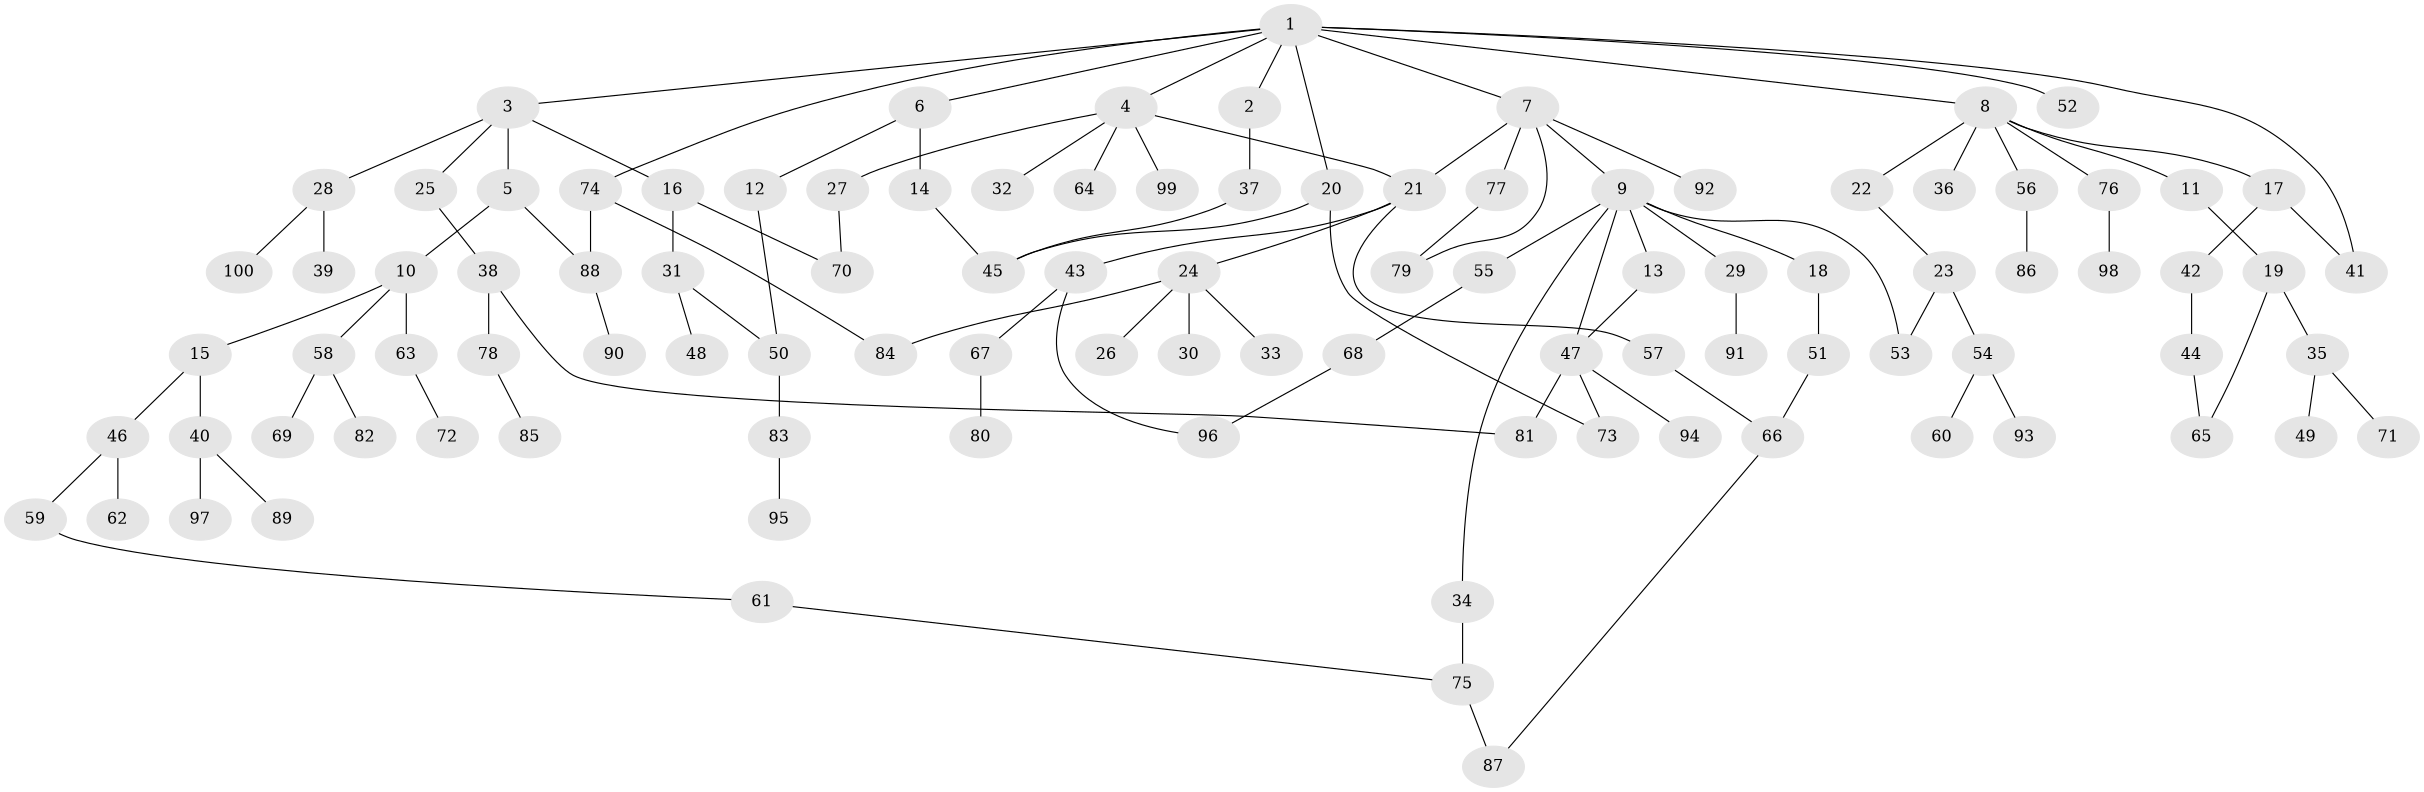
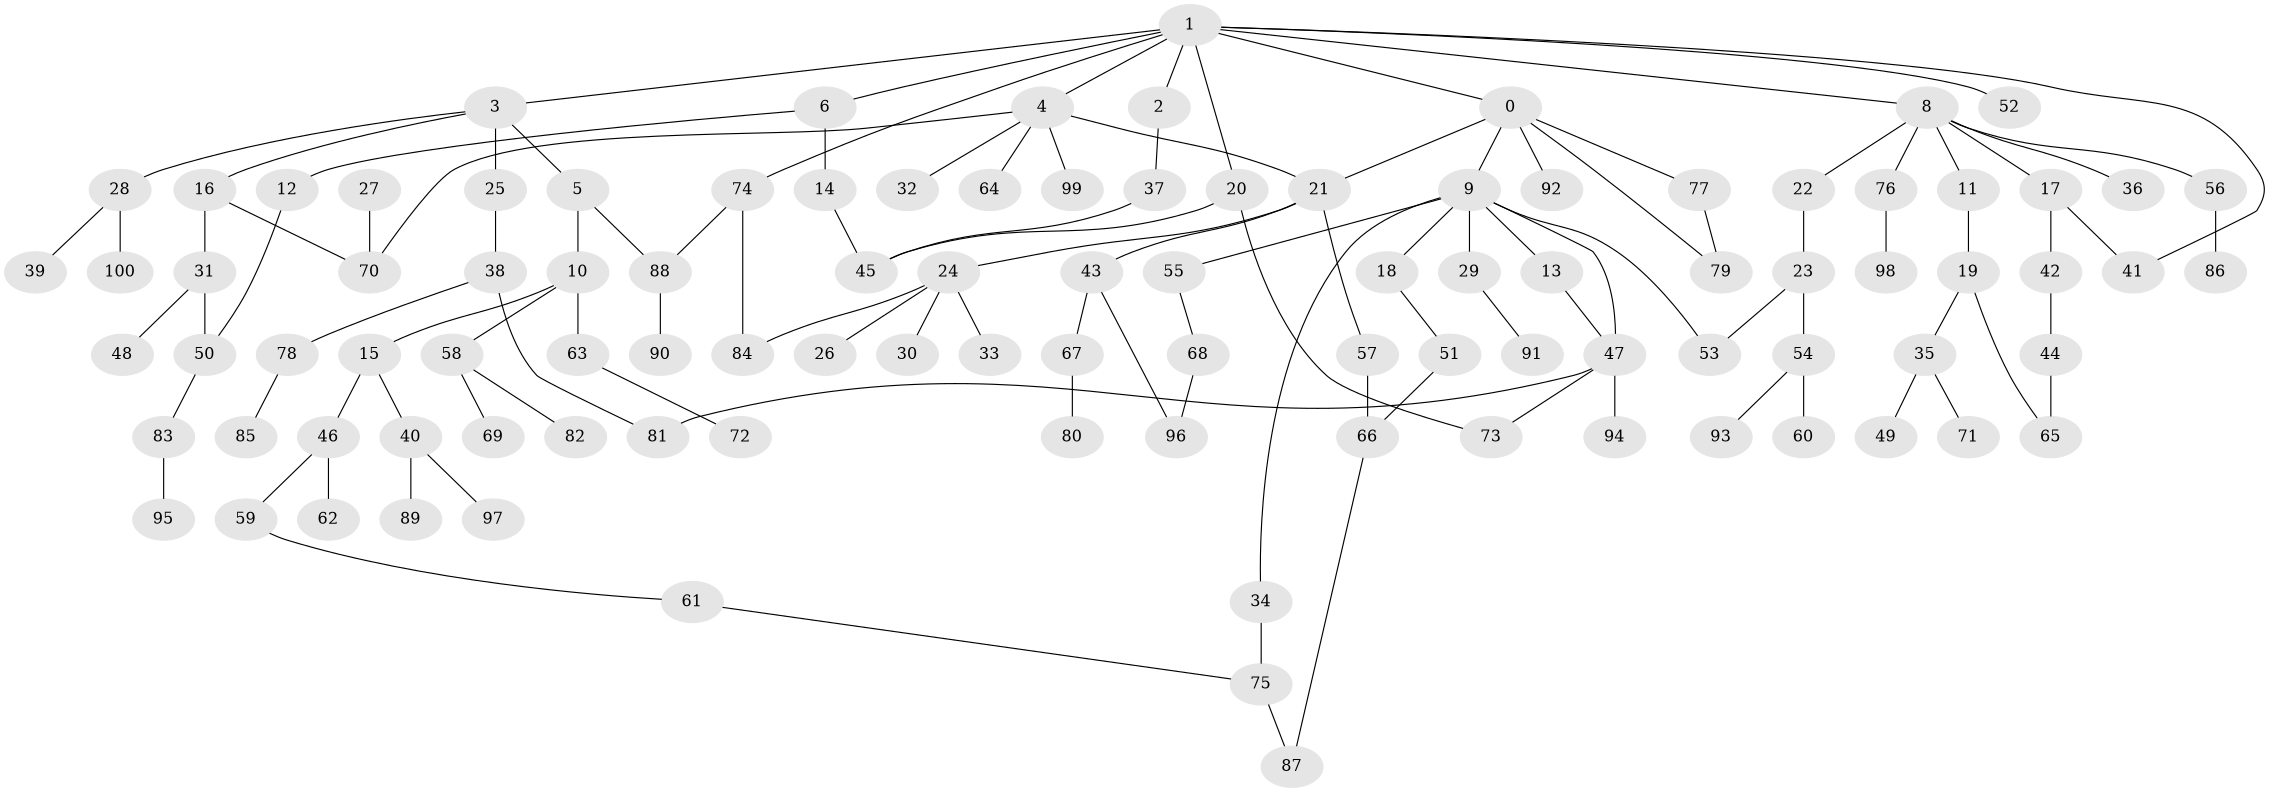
node "7": label "7" -> "0"
edge "4" -- "27": now "4" -- "70"
